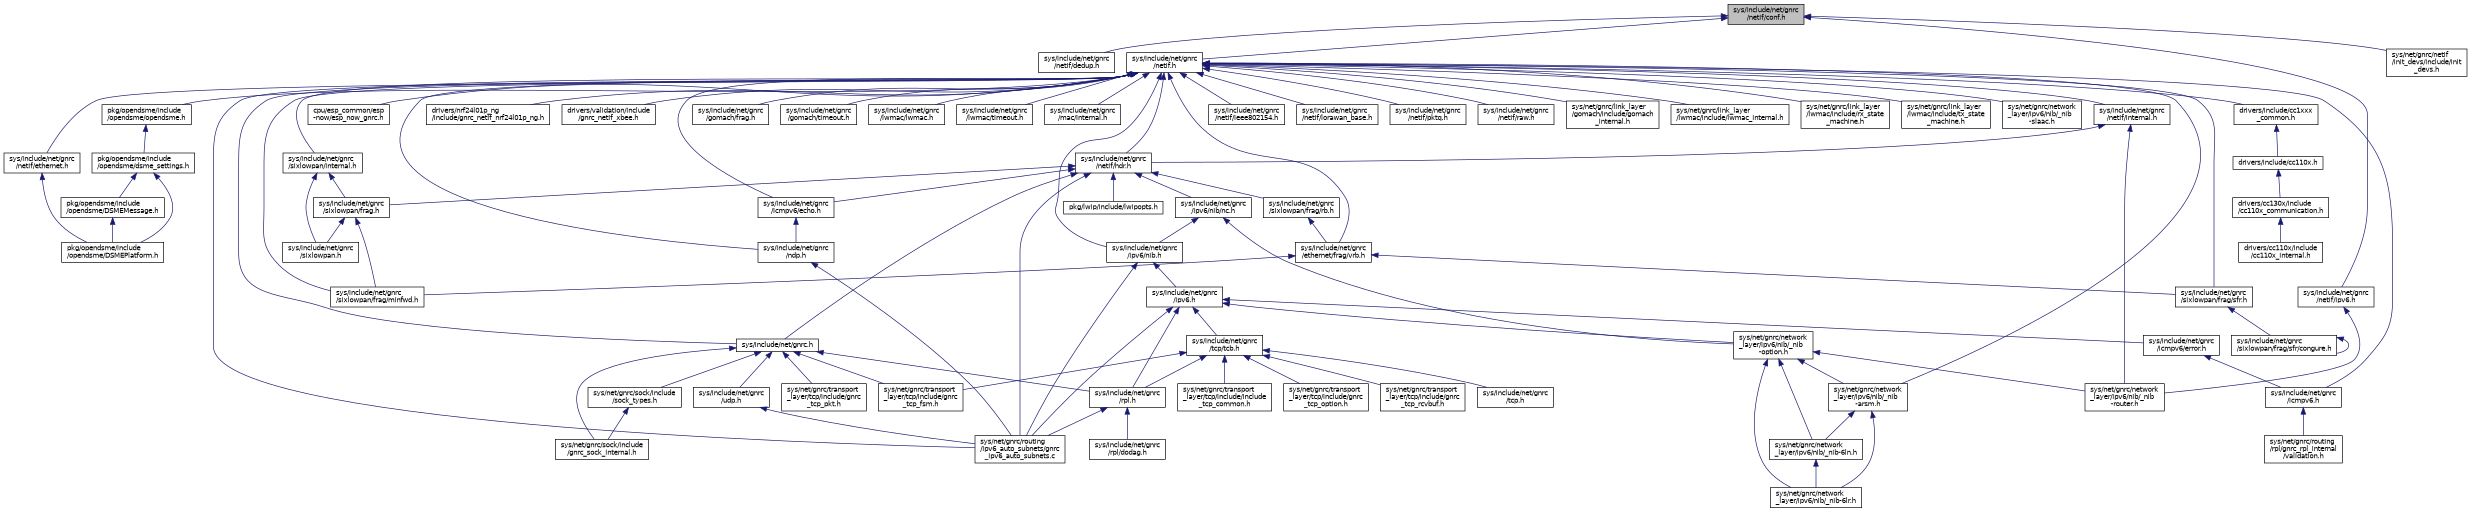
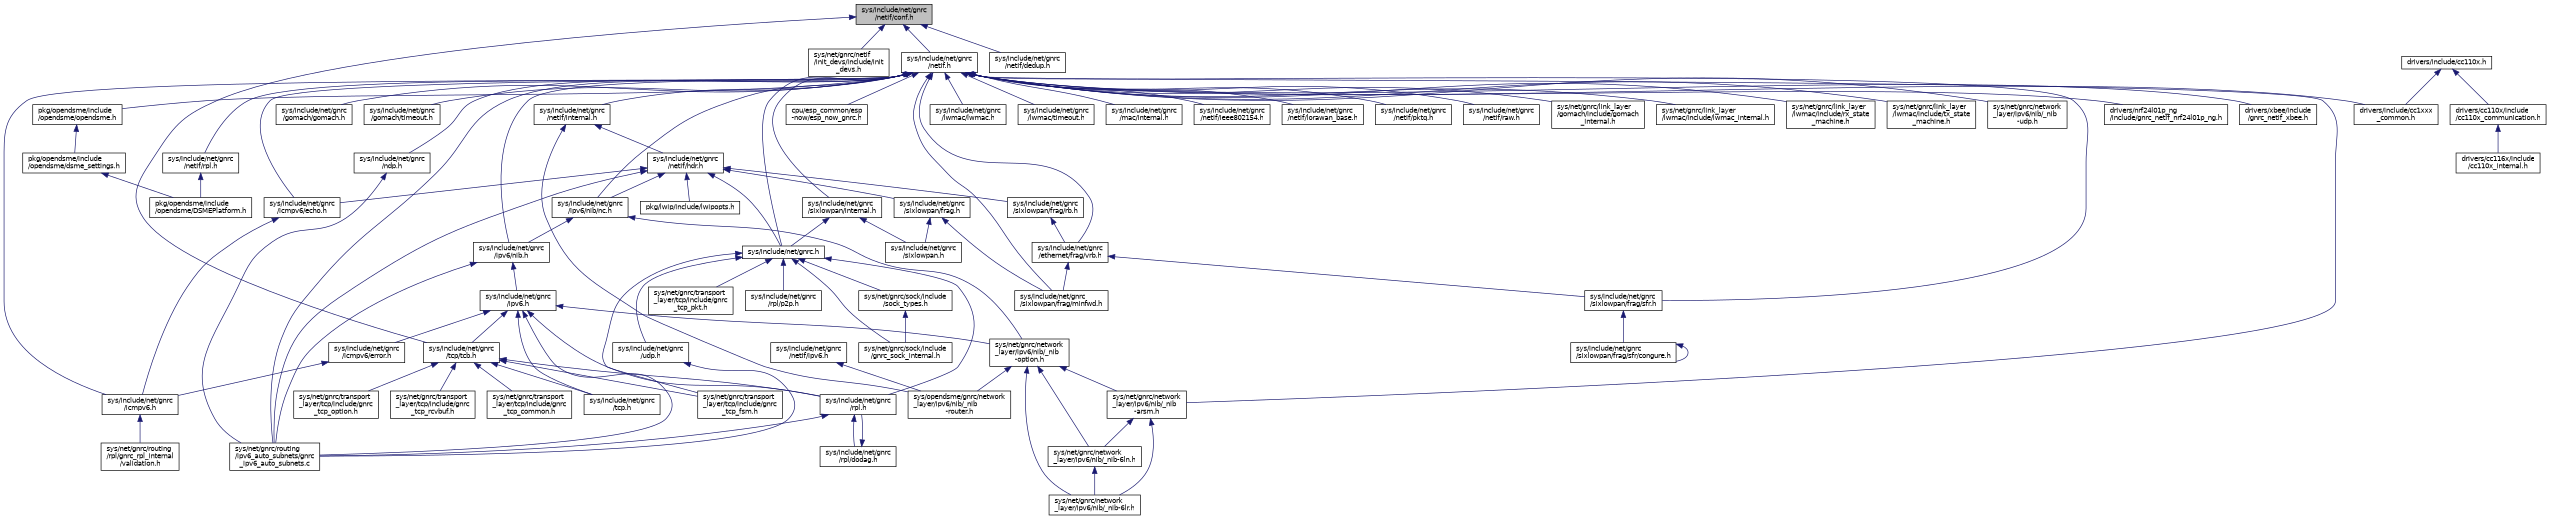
edge "sys/include/net/gnrc /netif/ipv6.h" -> "sys/include/net/gnrc /netif/conf.h": now "sys/include/net/gnrc /tcp/tcb.h" -> "sys/include/net/gnrc /netif/conf.h"
node "drivers/validation/include /gnrc_netif_xbee.h": label "drivers/validation/include /gnrc_netif_xbee.h" -> "drivers/xbee/include /gnrc_netif_xbee.h"
node "sys/include/net/gnrc /gomach/frag.h": label "sys/include/net/gnrc /gomach/frag.h" -> "sys/include/net/gnrc /gomach/gomach.h"
node "sys/net/gnrc/network _layer/ipv6/nib/_nib -slaac.h": label "sys/net/gnrc/network _layer/ipv6/nib/_nib -slaac.h" -> "sys/net/gnrc/network _layer/ipv6/nib/_nib -udp.h"
edge "sys/include/net/gnrc /netif/hdr.h" -> "sys/include/net/gnrc /netif.h": now "sys/include/net/gnrc /ipv6/nib/nc.h" -> "sys/include/net/gnrc /netif.h"
edge "drivers/include/cc110x.h" -> "drivers/include/cc1xxx _common.h": reversed
node "sys/include/net/gnrc /netif/ethernet.h": label "sys/include/net/gnrc /netif/ethernet.h" -> "sys/include/net/gnrc /netif/rpl.h"
edge "sys/include/net/gnrc /sixlowpan/frag.h" -> "sys/include/net/gnrc /sixlowpan/internal.h": now "sys/include/net/gnrc.h" -> "sys/include/net/gnrc /sixlowpan/internal.h"
node "pkg/opendsme/include /opendsme/DSMEMessage.h": removed
node "drivers/cc130x/include /cc110x_communication.h": label "drivers/cc130x/include /cc110x_communication.h" -> "drivers/cc110x/include /cc110x_communication.h"
edge "sys/include/net/gnrc /ndp.h" -> "sys/include/net/gnrc /icmpv6/echo.h": now "sys/include/net/gnrc /icmpv6.h" -> "sys/include/net/gnrc /icmpv6/echo.h"
node "drivers/cc110x/include /cc110x_internal.h": label "drivers/cc110x/include /cc110x_internal.h" -> "drivers/cc116x/include /cc110x_internal.h"
node "sys/include/net/gnrc /rpl/p2p.h": added
edge "sys/include/net/gnrc /tcp.h" -> "sys/include/net/gnrc /ipv6.h": added
node "sys/net/gnrc/transport _layer/tcp/include/include _tcp_common.h": label "sys/net/gnrc/transport _layer/tcp/include/include _tcp_common.h" -> "sys/net/gnrc/transport _layer/tcp/include/gnrc _tcp_common.h"
node "sys/net/gnrc/network _layer/ipv6/nib/_nib -router.h": label "sys/net/gnrc/network _layer/ipv6/nib/_nib -router.h" -> "sys/opendsme/gnrc/network _layer/ipv6/nib/_nib -router.h"
edge "sys/include/net/gnrc /rpl.h" -> "sys/include/net/gnrc /rpl/dodag.h": added
